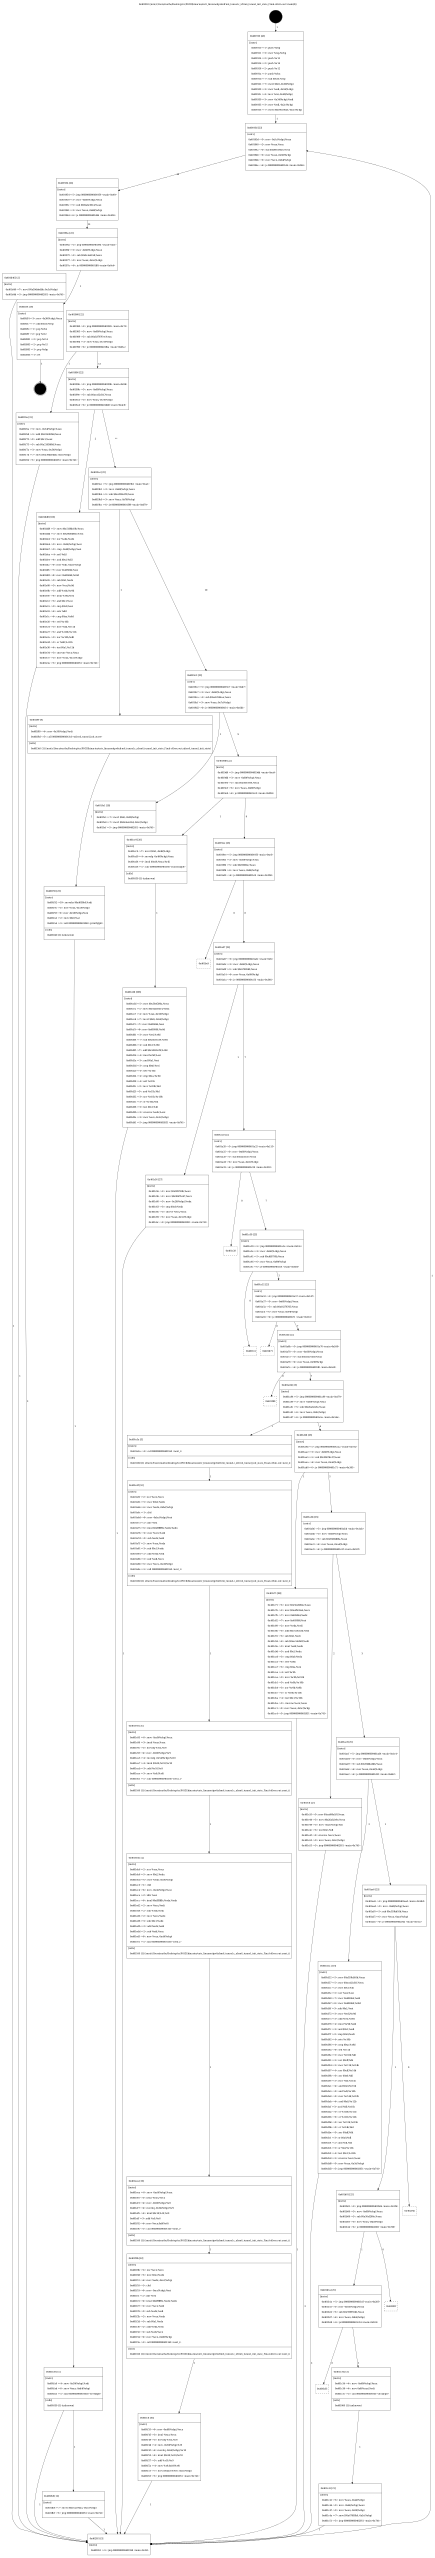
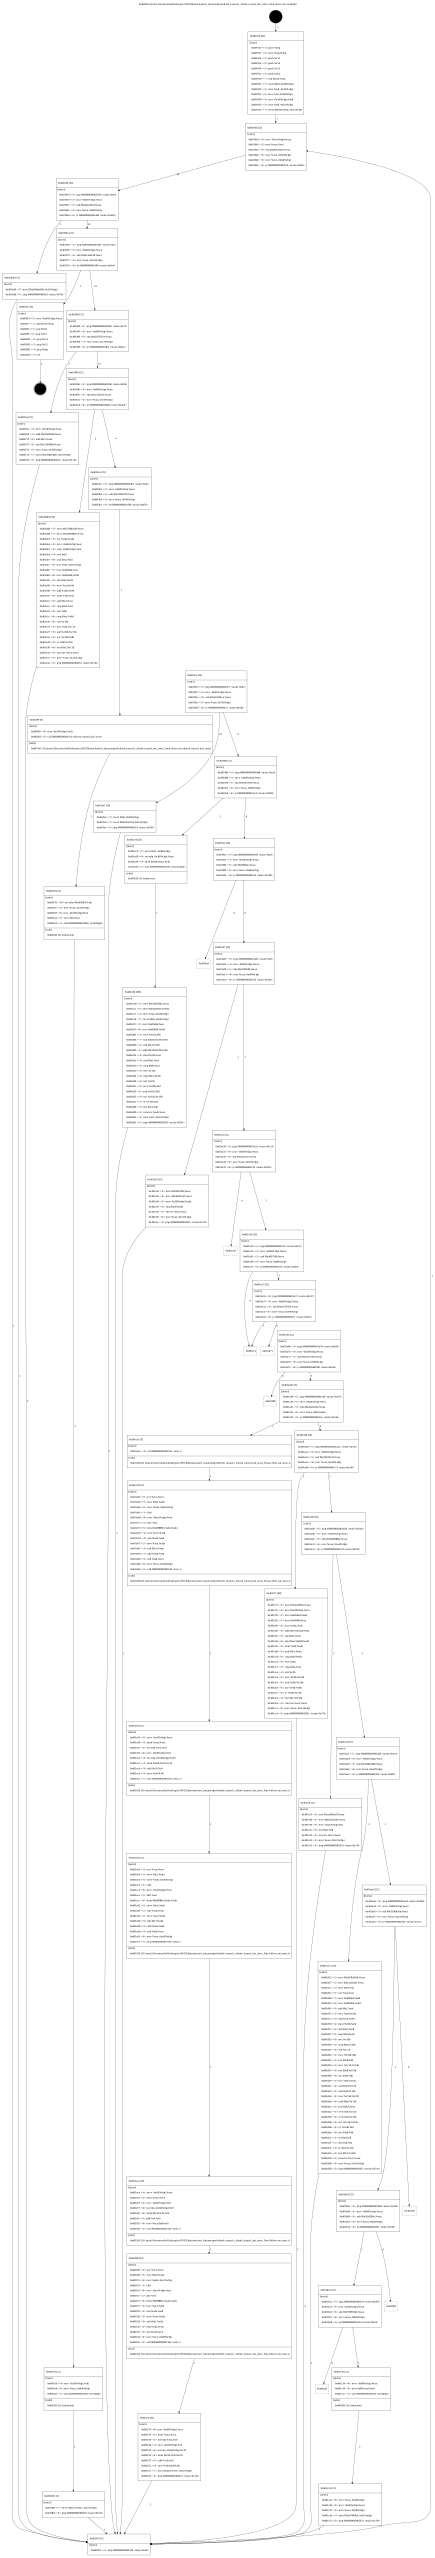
edge "0x401954 [22]" -> "0x401d46 [12]": added, label "1"
edge "0x40196a [22]" -> "0x401980 [22]": added, label "14"
edge "0x4019ac [22]" -> "0x4019c2 [22]": removed, label "10"
edge "0x4019c2 [22]" -> "0x401fe1 [19]": label " 1" -> " 10"
edge "0x401a52 [25]" -> "0x401a6b [25]": now "0x401a52 [25]" -> "0x401fc4"
edge "0x401fa9 [15]" -> "0x402051 [5]": now "0x401fe1 [19]" -> "0x402051 [5]"
